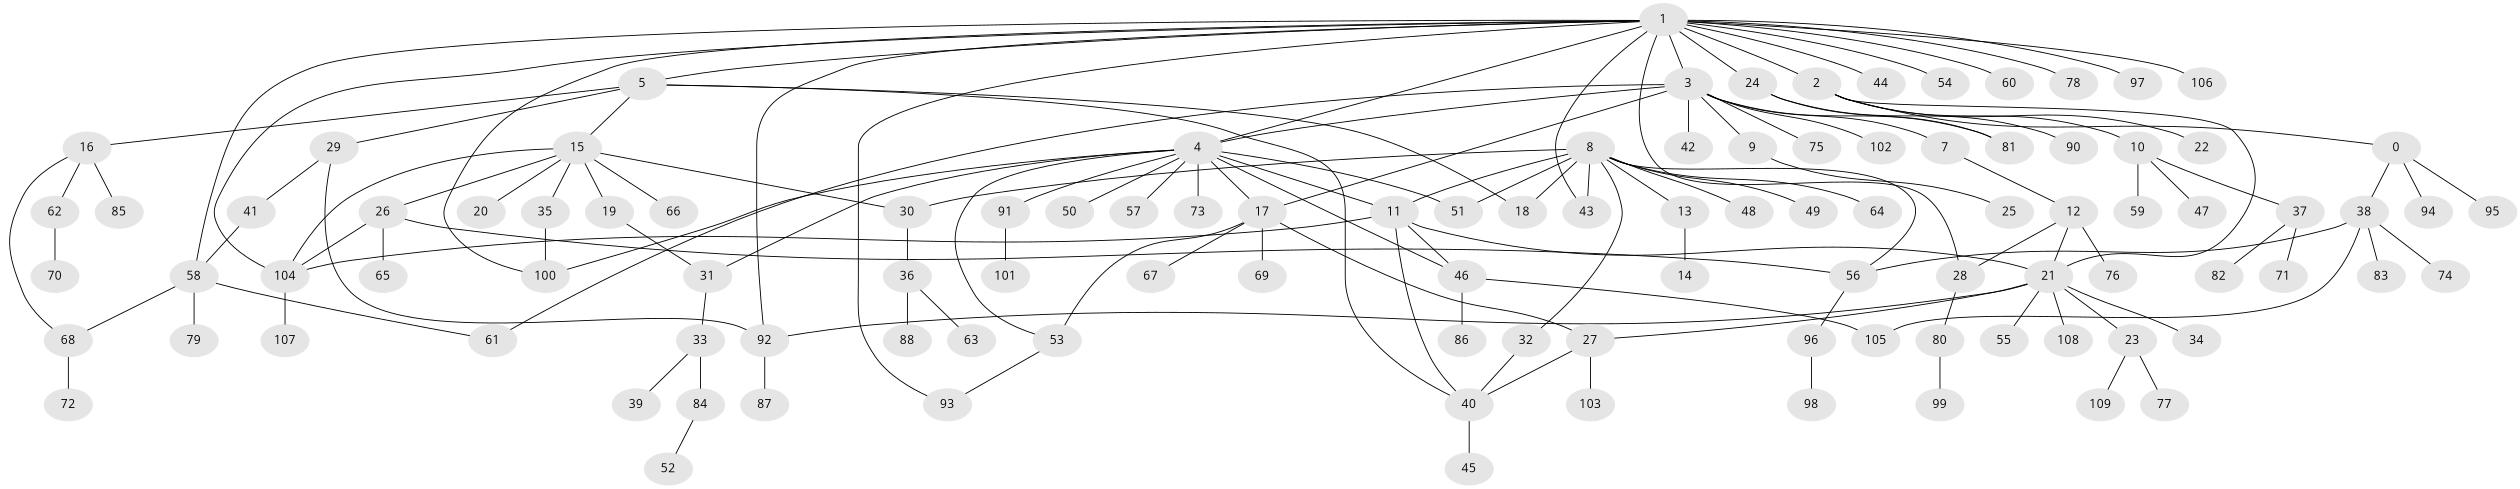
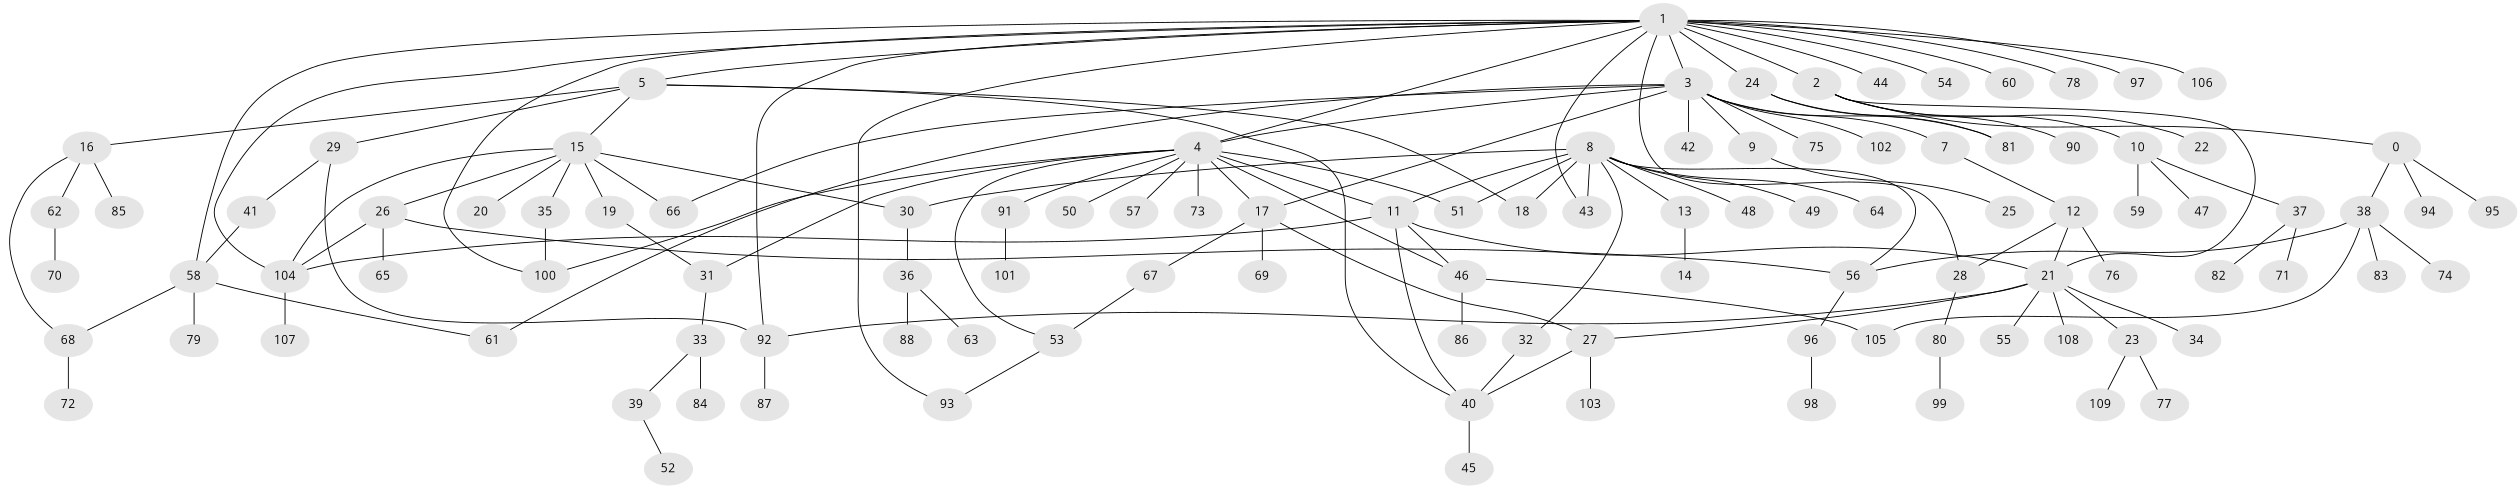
edge "3" -- "66": added
edge "17" -- "53": now "67" -- "53"
edge "84" -- "52": now "39" -- "52"
